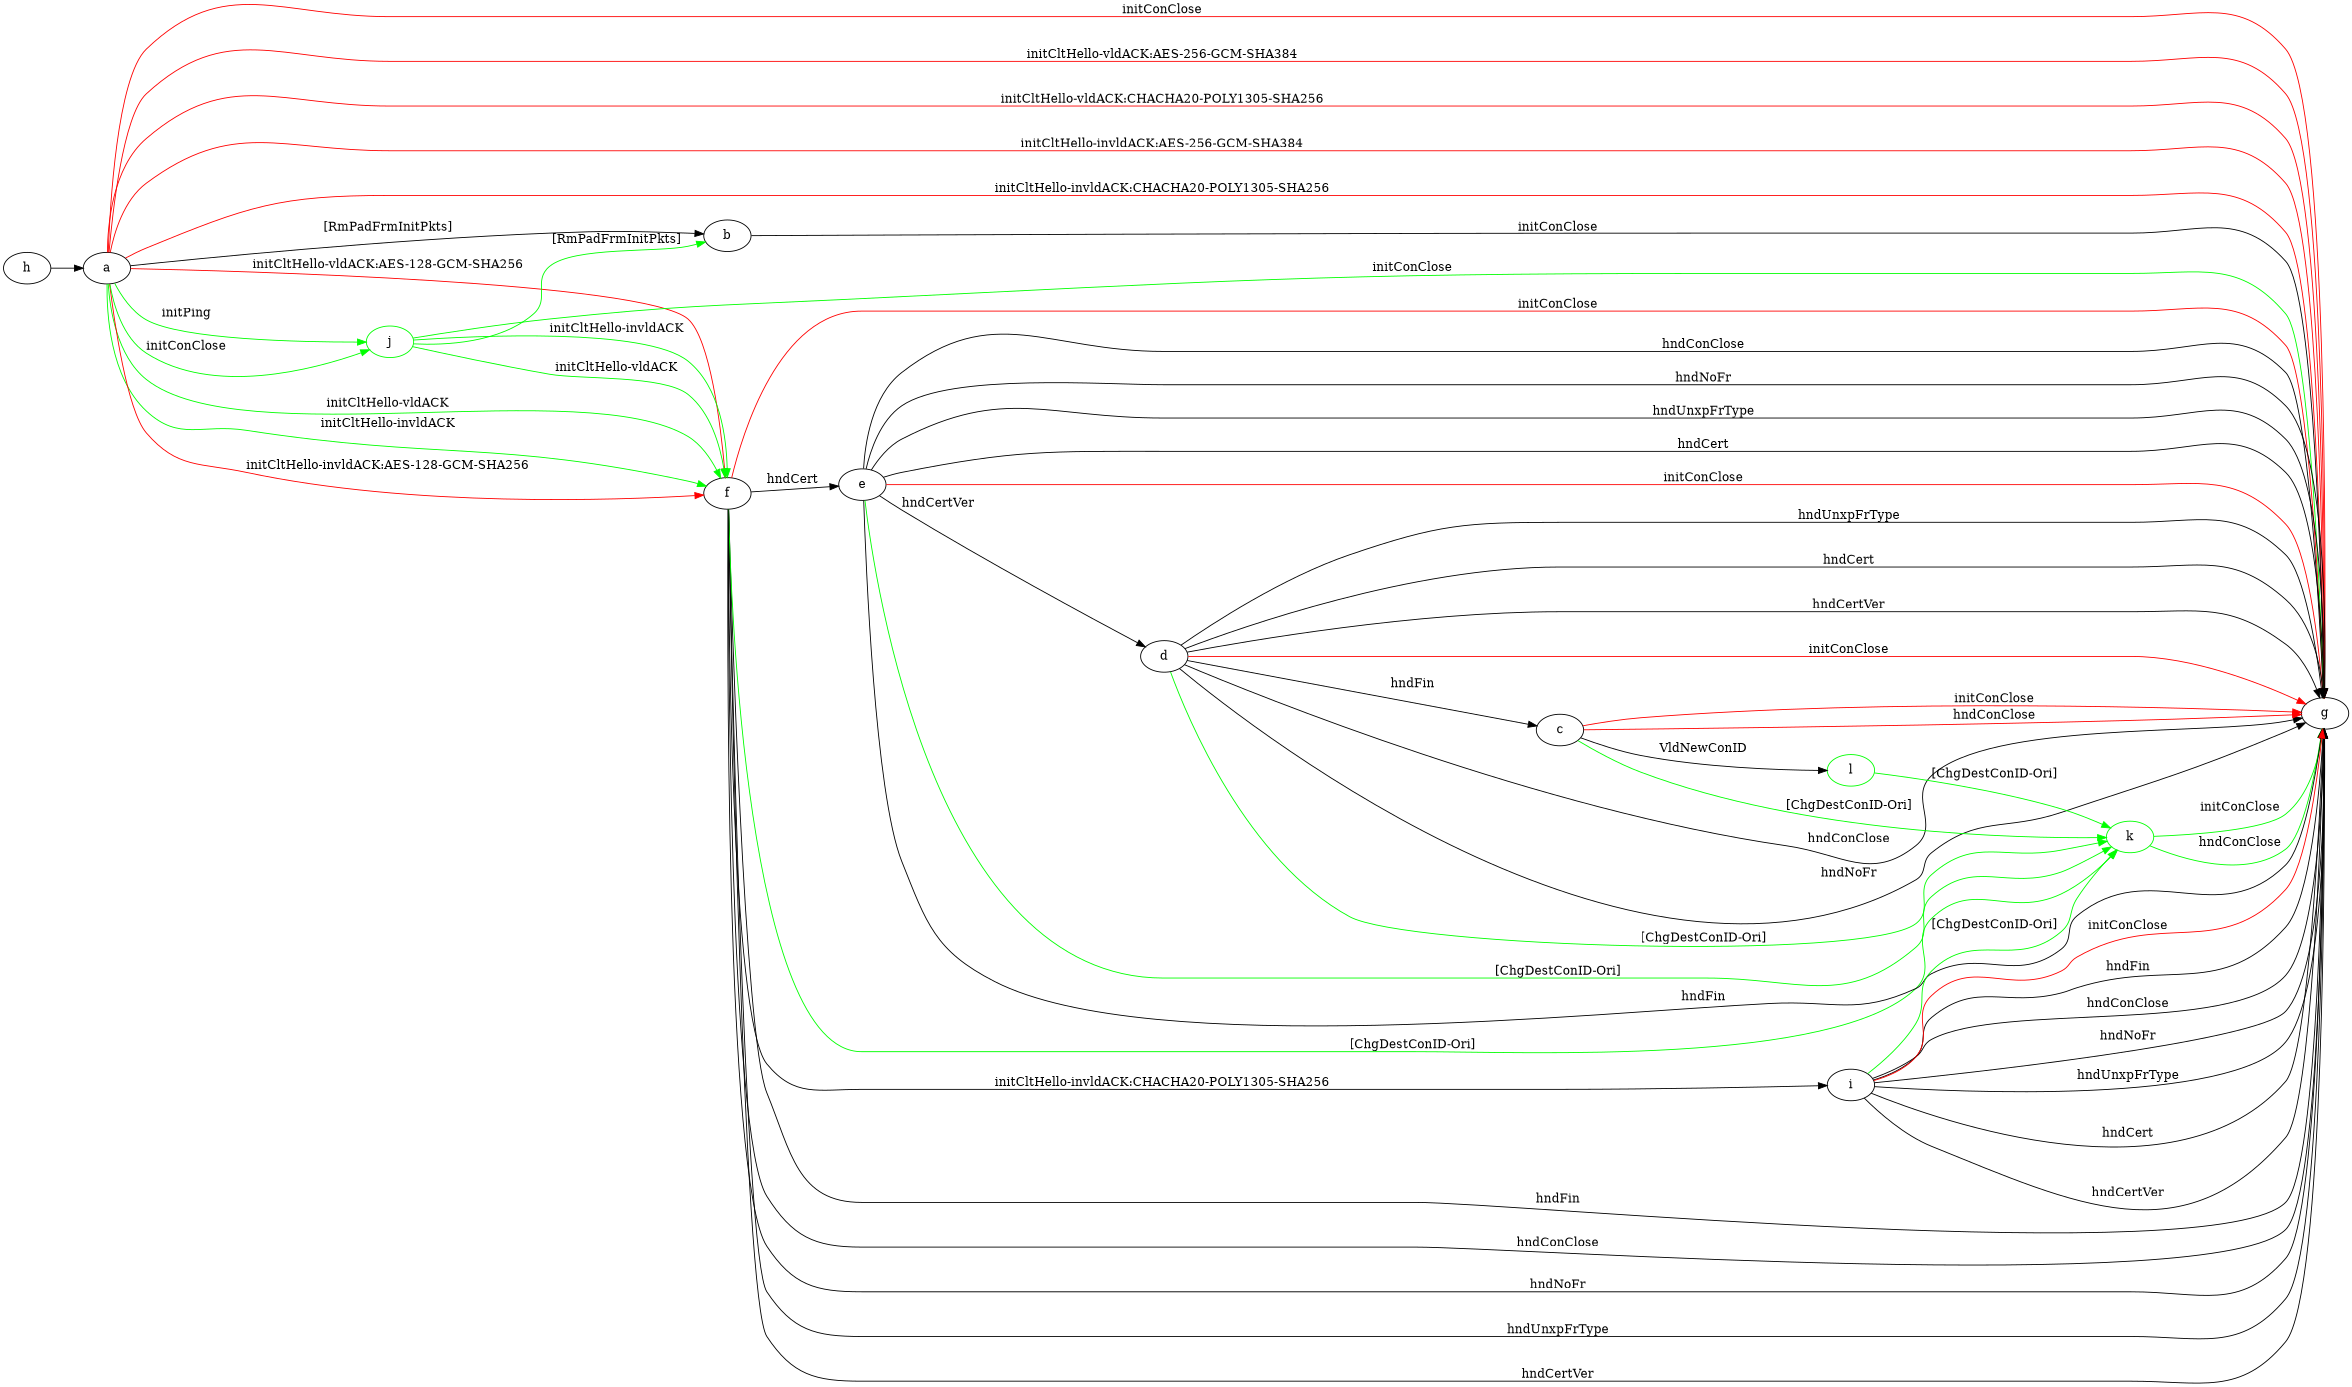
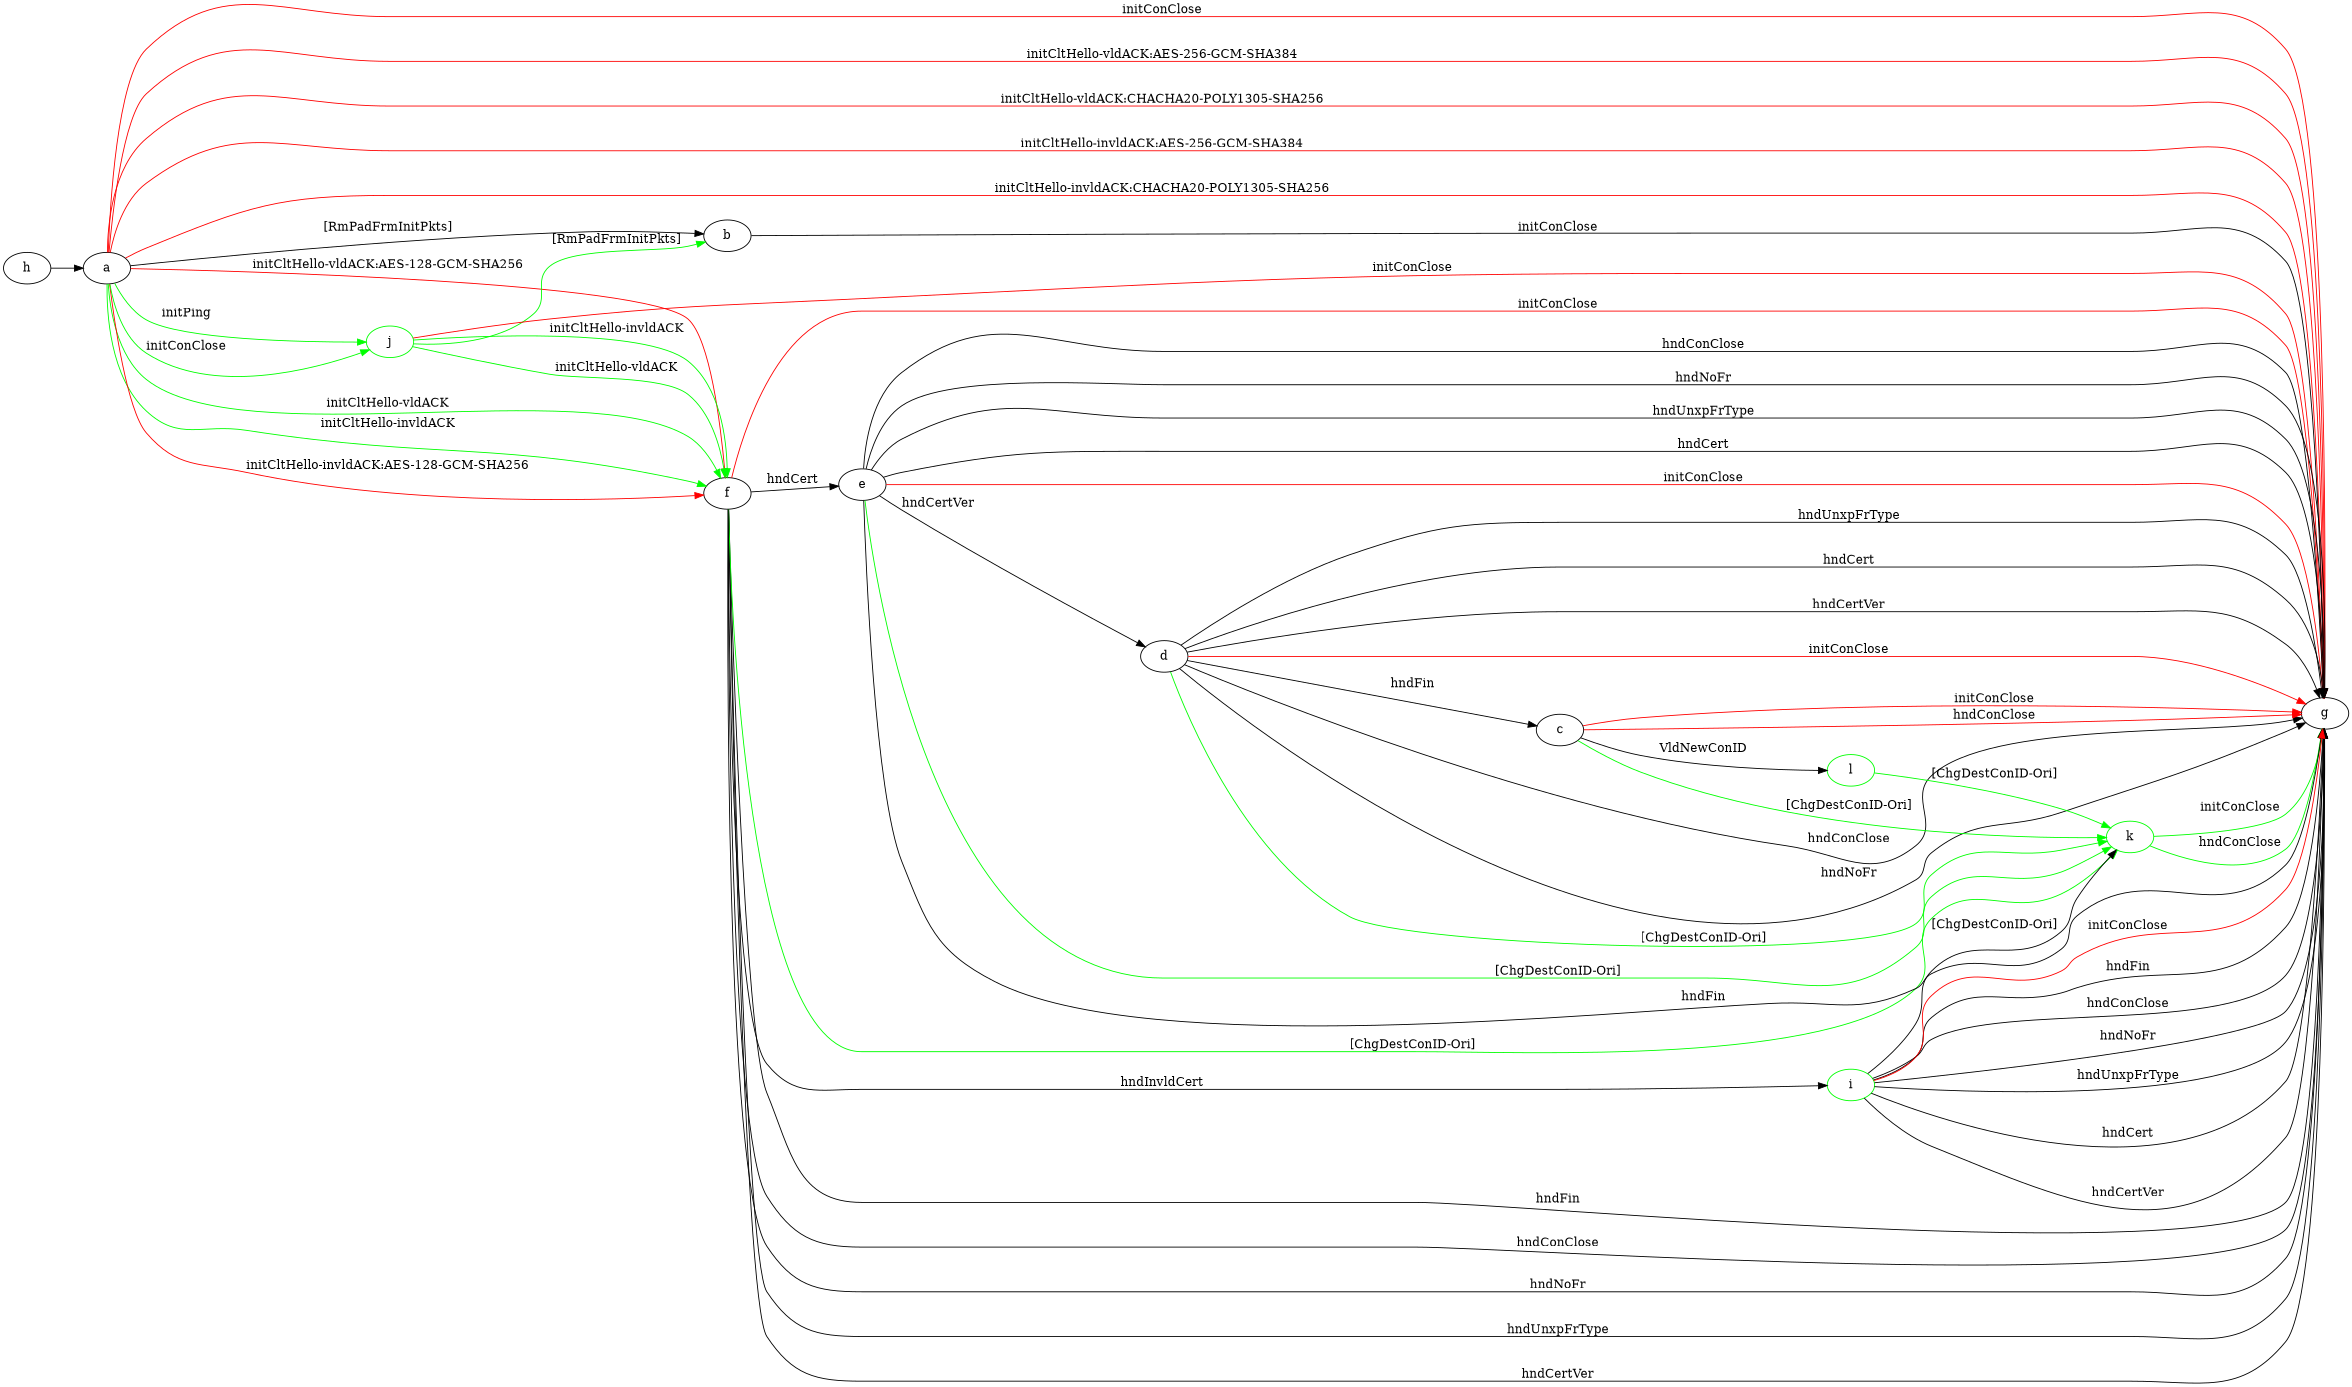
edge "j" -> "g": color green -> red
edge "i" -> "k": color green -> black
edge "f" -> "i": label "initCltHello-invldACK:CHACHA20-POLY1305-SHA256 " -> "hndInvldCert "
node "i": color black -> green
